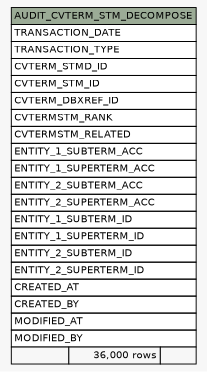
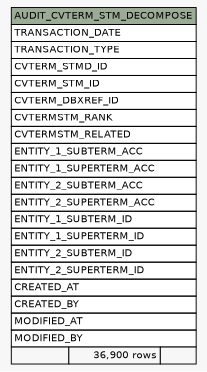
node "AUDIT_CVTERM_STM_DECOMPOSE": text "36,000 rows" -> "36,900 rows"
